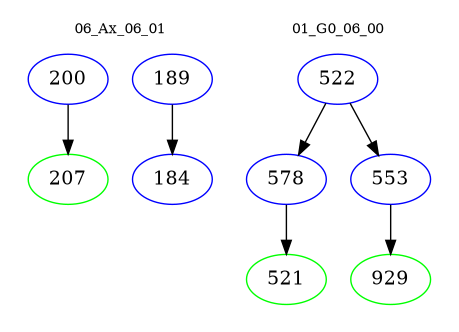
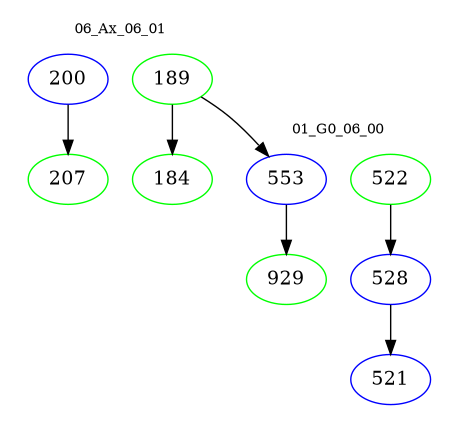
node "189": color blue -> green
node "522": color blue -> green
edge "522" -> "553": now "189" -> "553"
node "184": color blue -> green
node "578": label "578" -> "528"
node "521": color green -> blue
